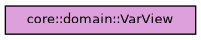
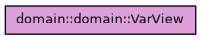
node "core::domain::VarView": label "core::domain::VarView" -> "domain::domain::VarView"
